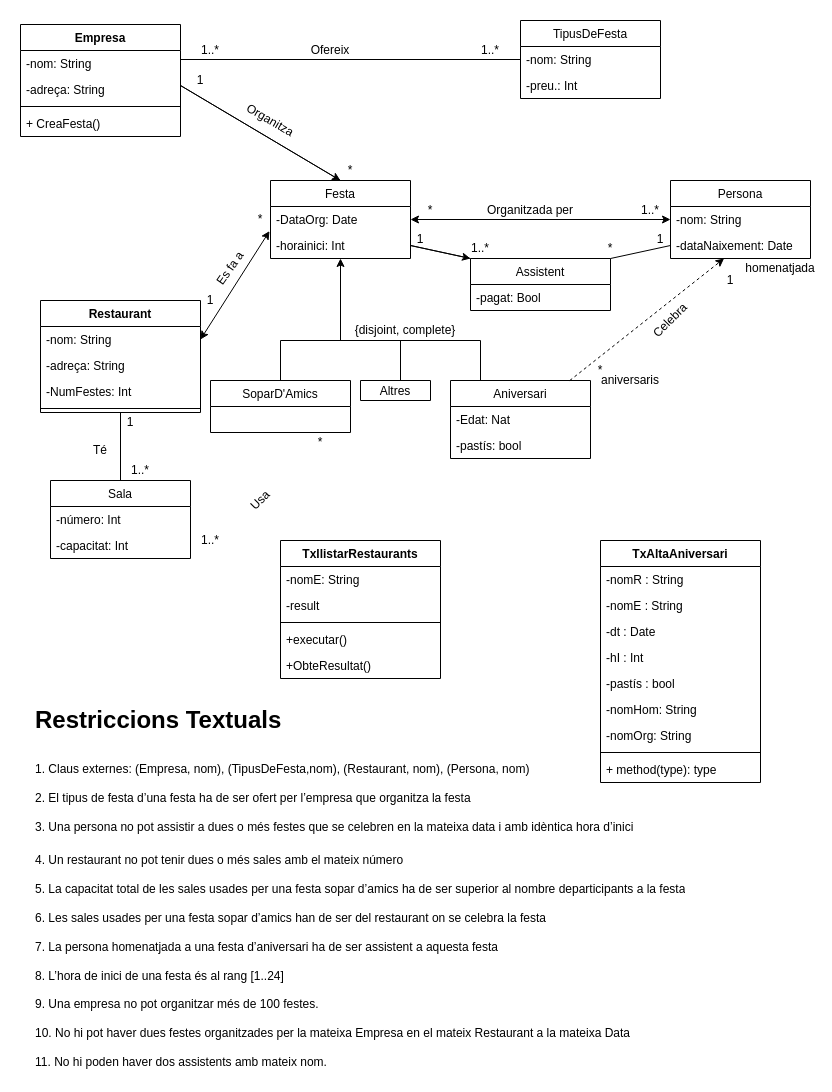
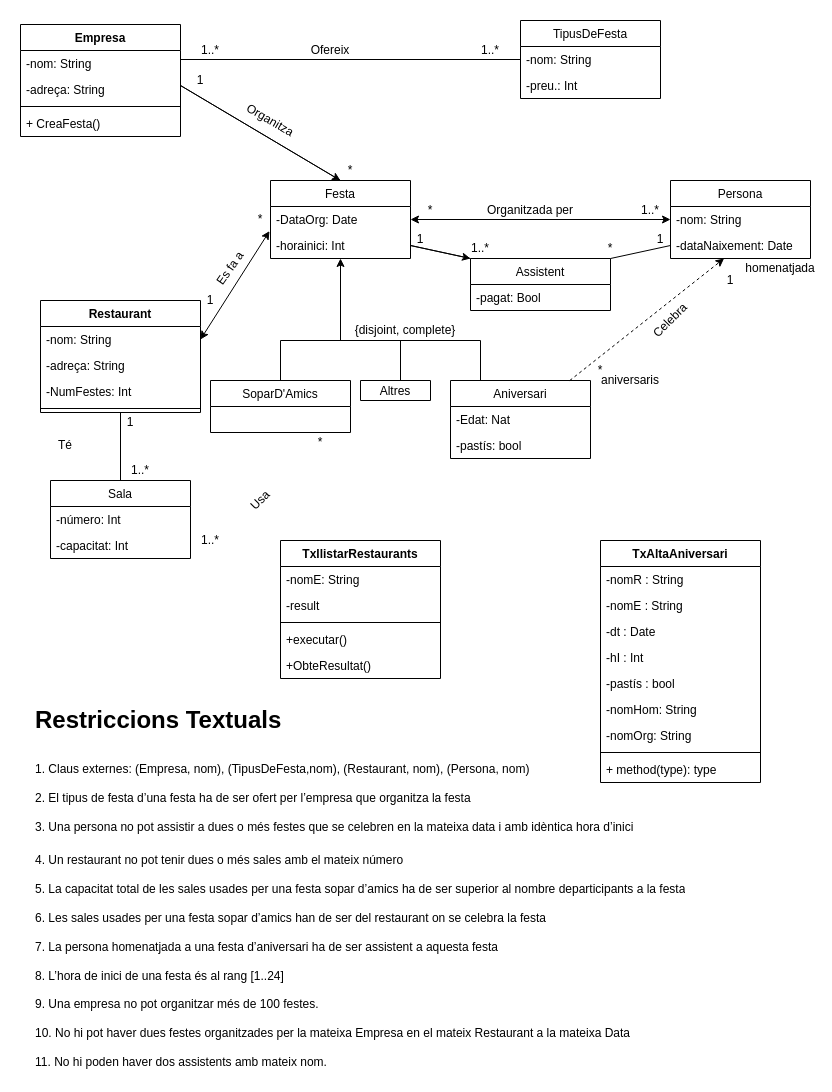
node "Té": moved (101, 451) -> (66, 446)
